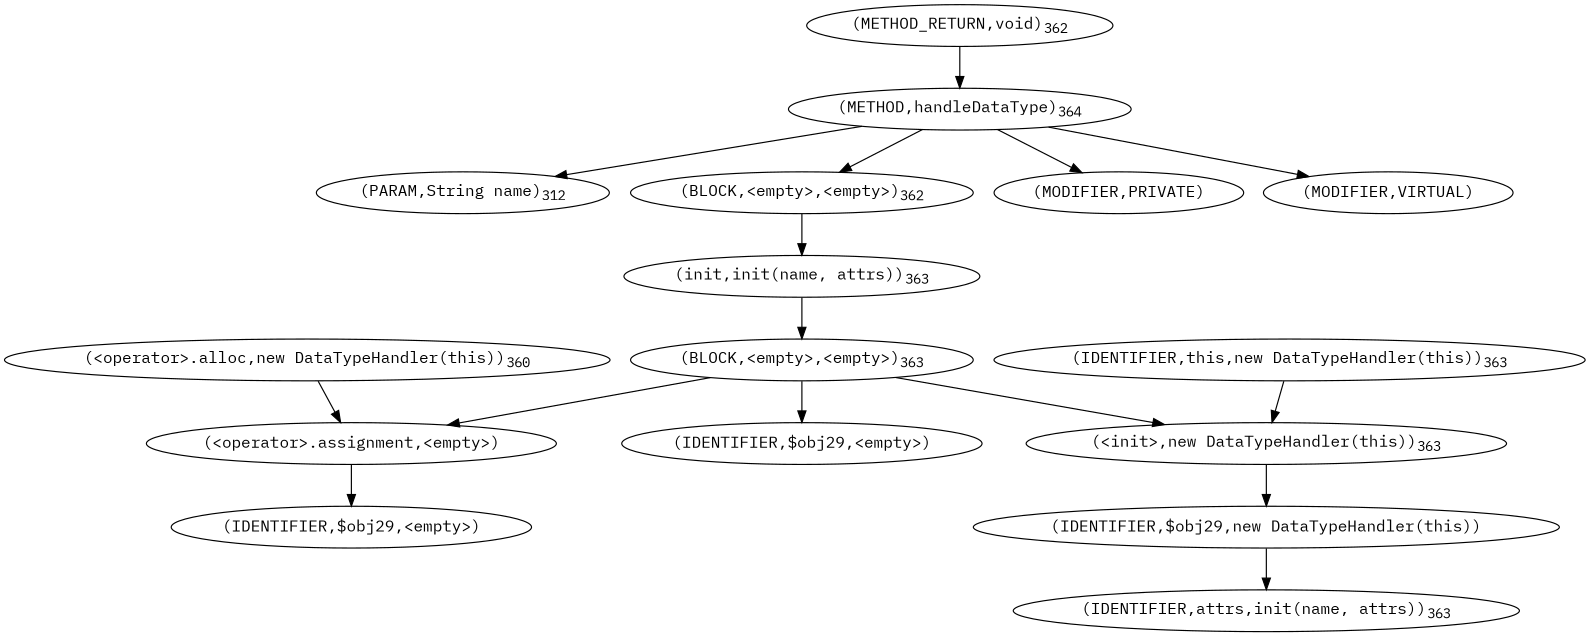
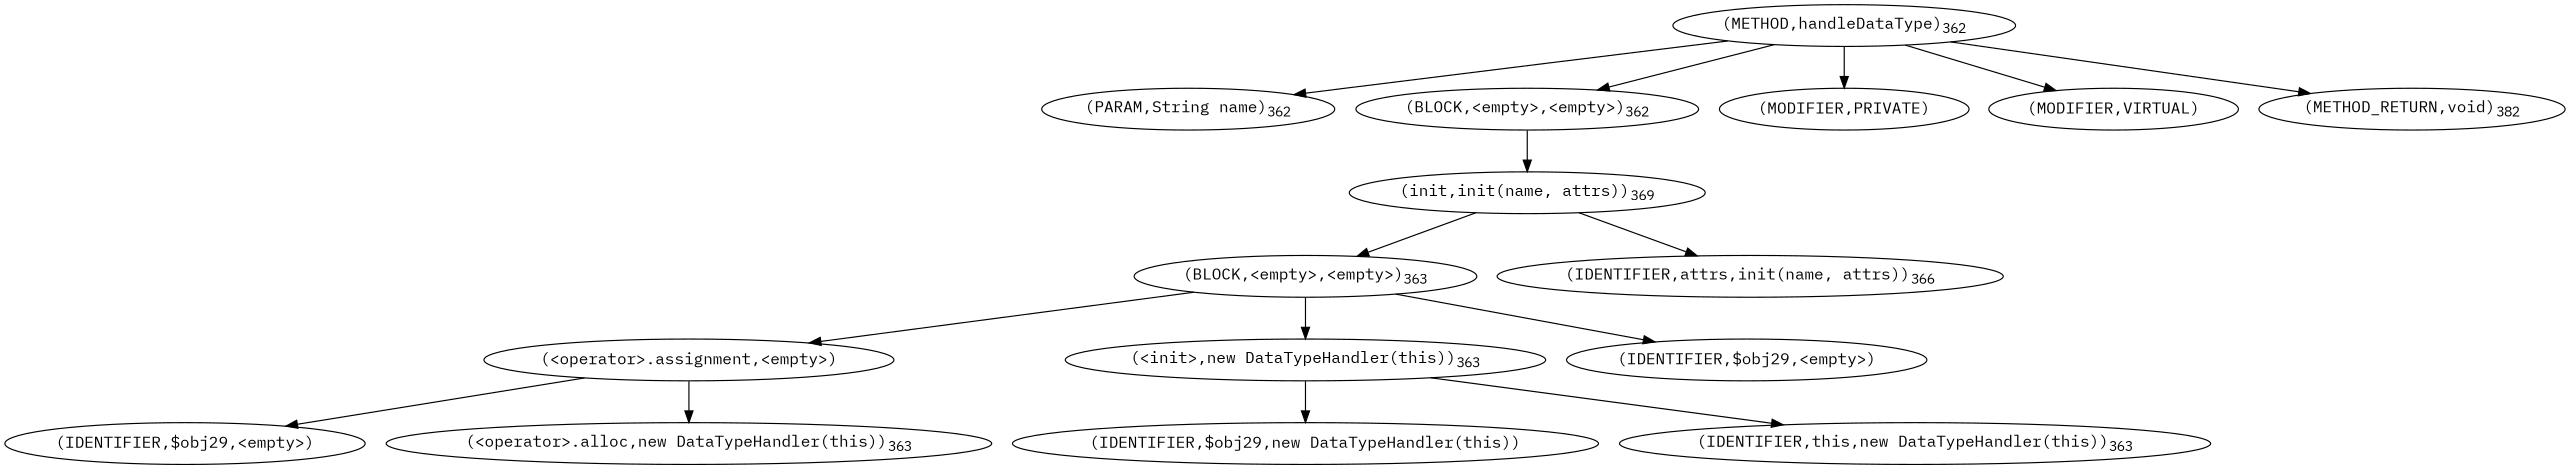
node "(METHOD_RETURN,void)": text "362" -> "382"
edge "(METHOD_RETURN,void)" -> "(METHOD,handleDataType)": reversed
node "(METHOD,handleDataType)": text "364" -> "362"
node "(PARAM,String name)": text "312" -> "362"
node "(init,init(name, attrs))": text "363" -> "369"
node "(<operator>.alloc,new DataTypeHandler(this))": text "360" -> "363"
edge "(IDENTIFIER,this,new DataTypeHandler(this))" -> "(<init>,new DataTypeHandler(this))": reversed
edge "(<operator>.alloc,new DataTypeHandler(this))" -> "(<operator>.assignment,<empty>)": reversed
edge "(IDENTIFIER,$obj29,new DataTypeHandler(this))" -> "(IDENTIFIER,attrs,init(name, attrs))": now "(init,init(name, attrs))" -> "(IDENTIFIER,attrs,init(name, attrs))"
node "(IDENTIFIER,attrs,init(name, attrs))": text "363" -> "366"
